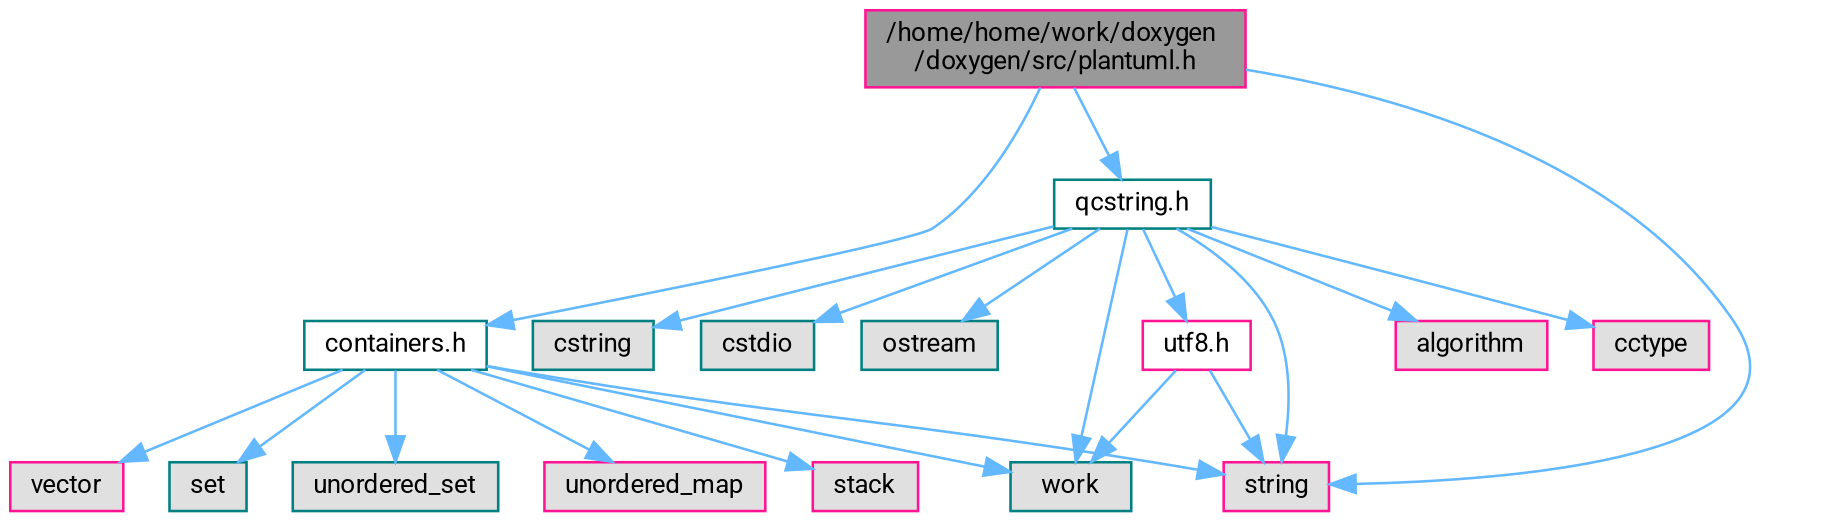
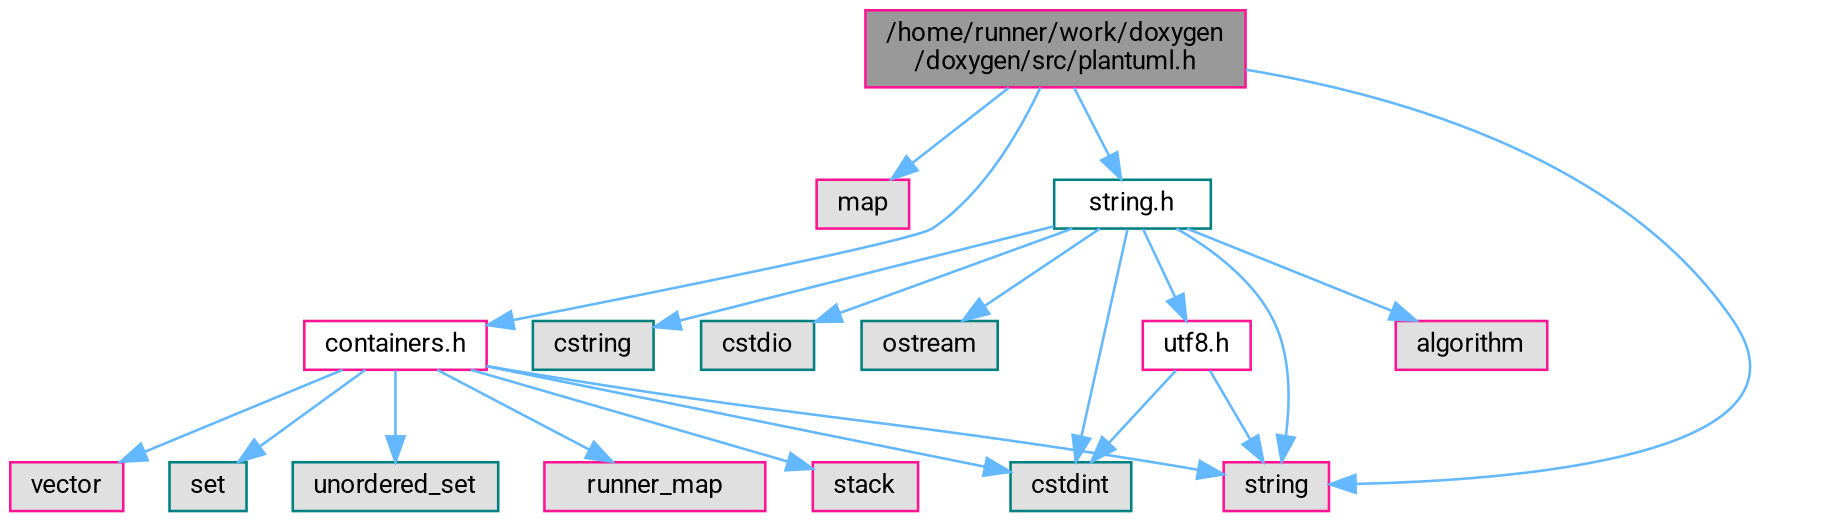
node "/home/home/work/doxygen /doxygen/src/plantuml.h": label "/home/home/work/doxygen /doxygen/src/plantuml.h" -> "/home/runner/work/doxygen /doxygen/src/plantuml.h"
node "map": added
node "qcstring.h": label "qcstring.h" -> "string.h"
node "containers.h": color teal -> deeppink
node "cctype": removed
node "unordered_map": label "unordered_map" -> "runner_map"
node "work": label "work" -> "cstdint"
